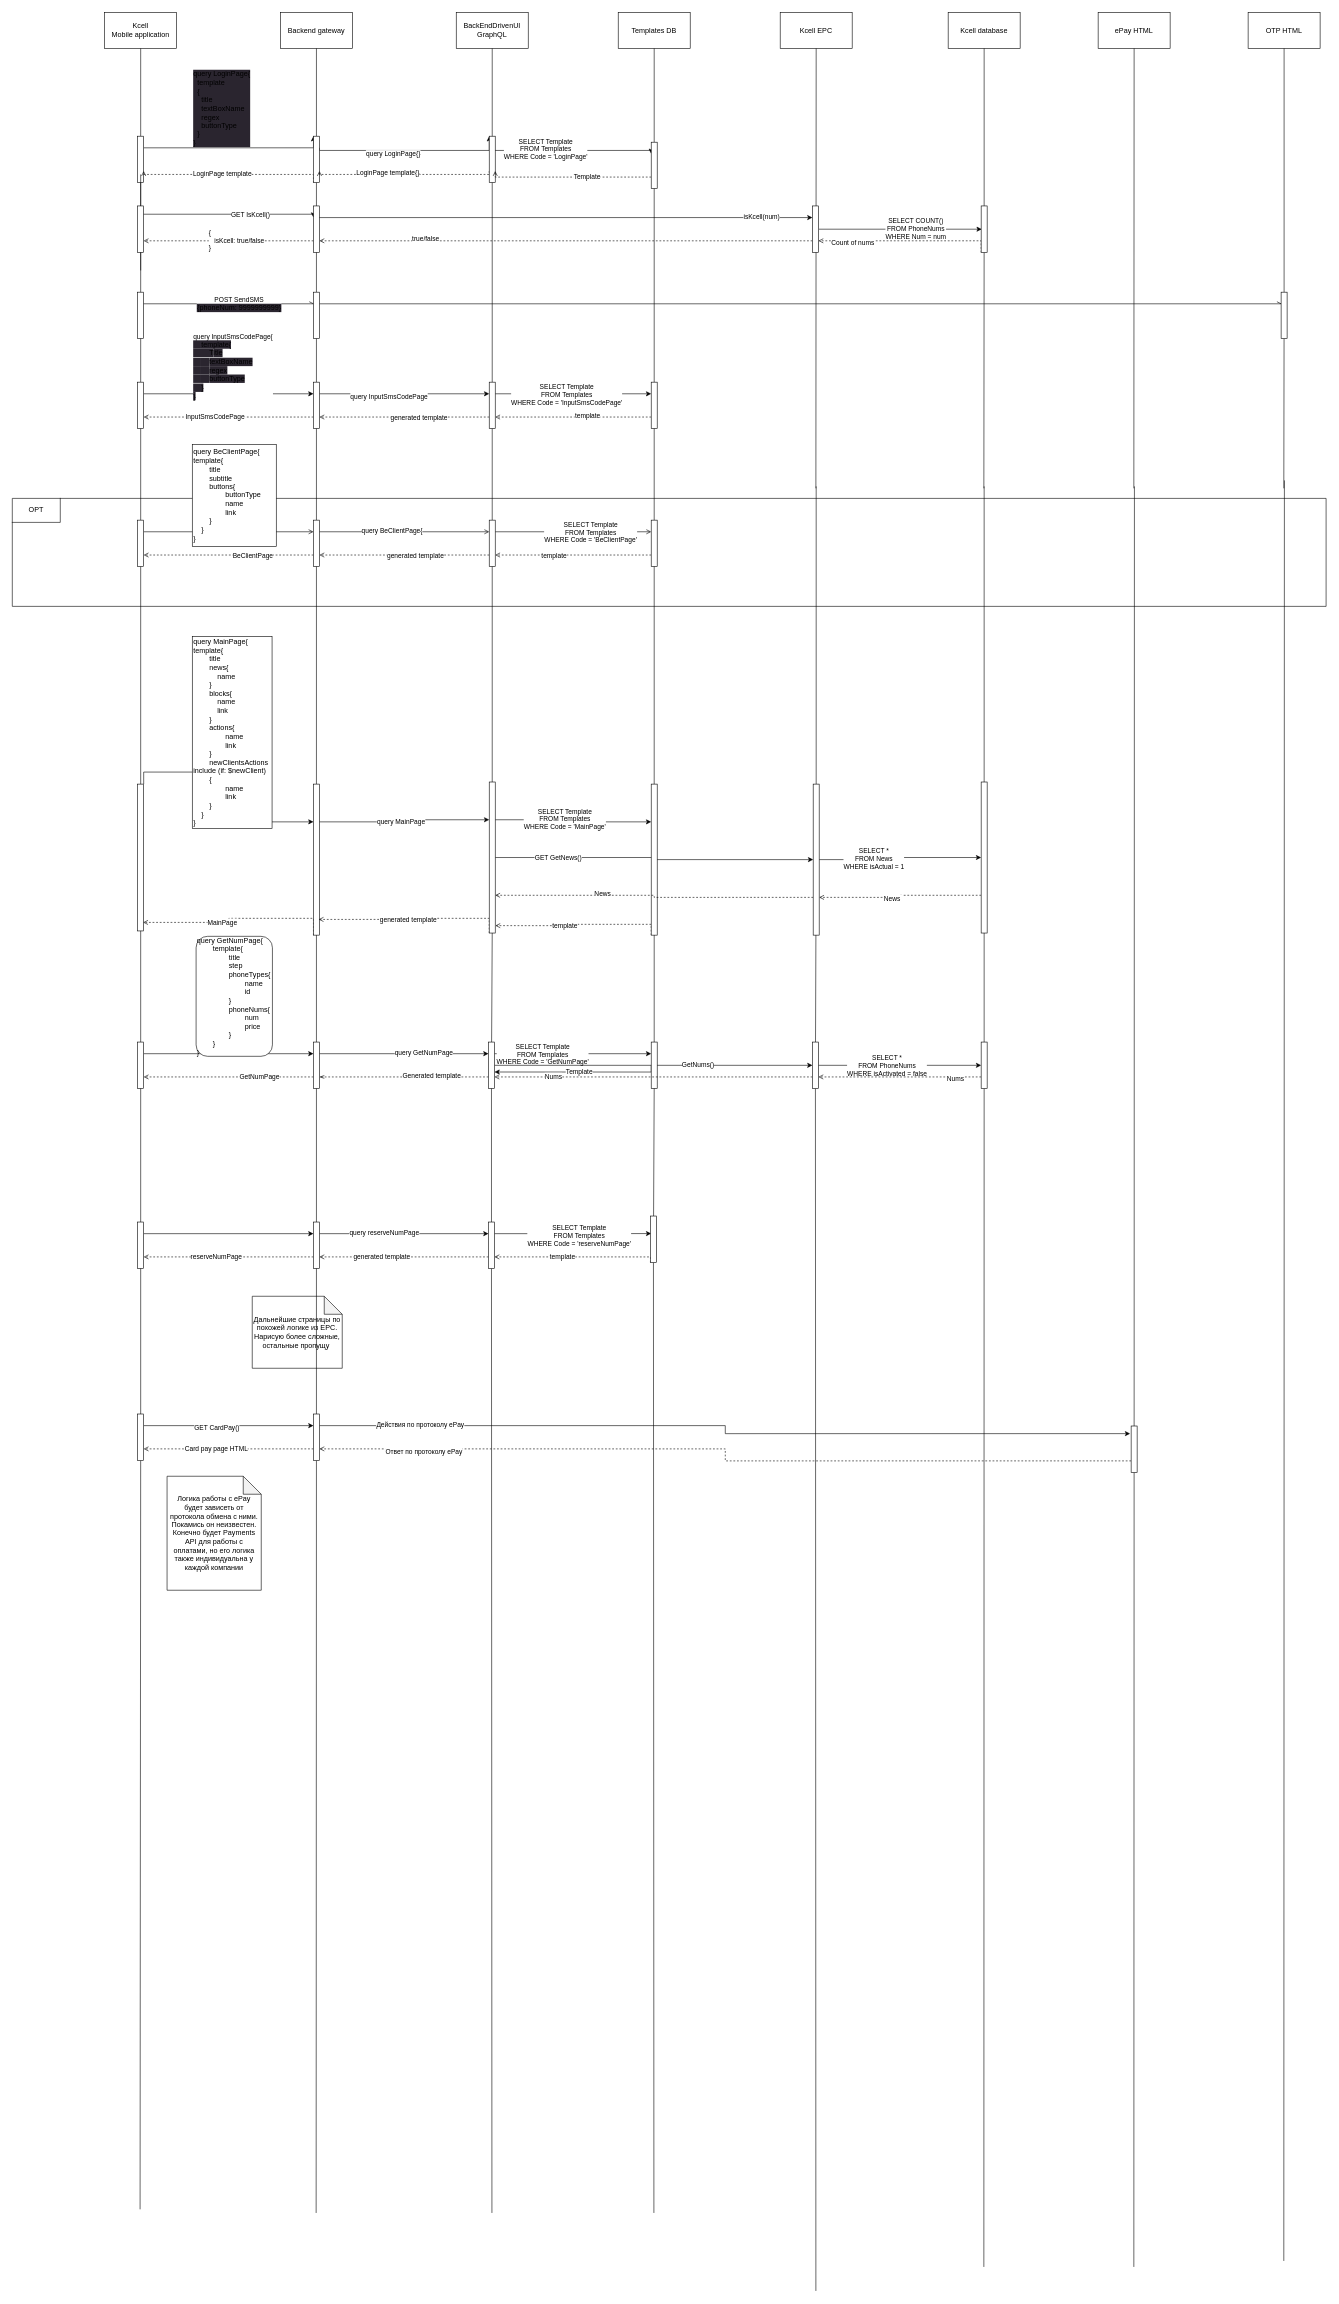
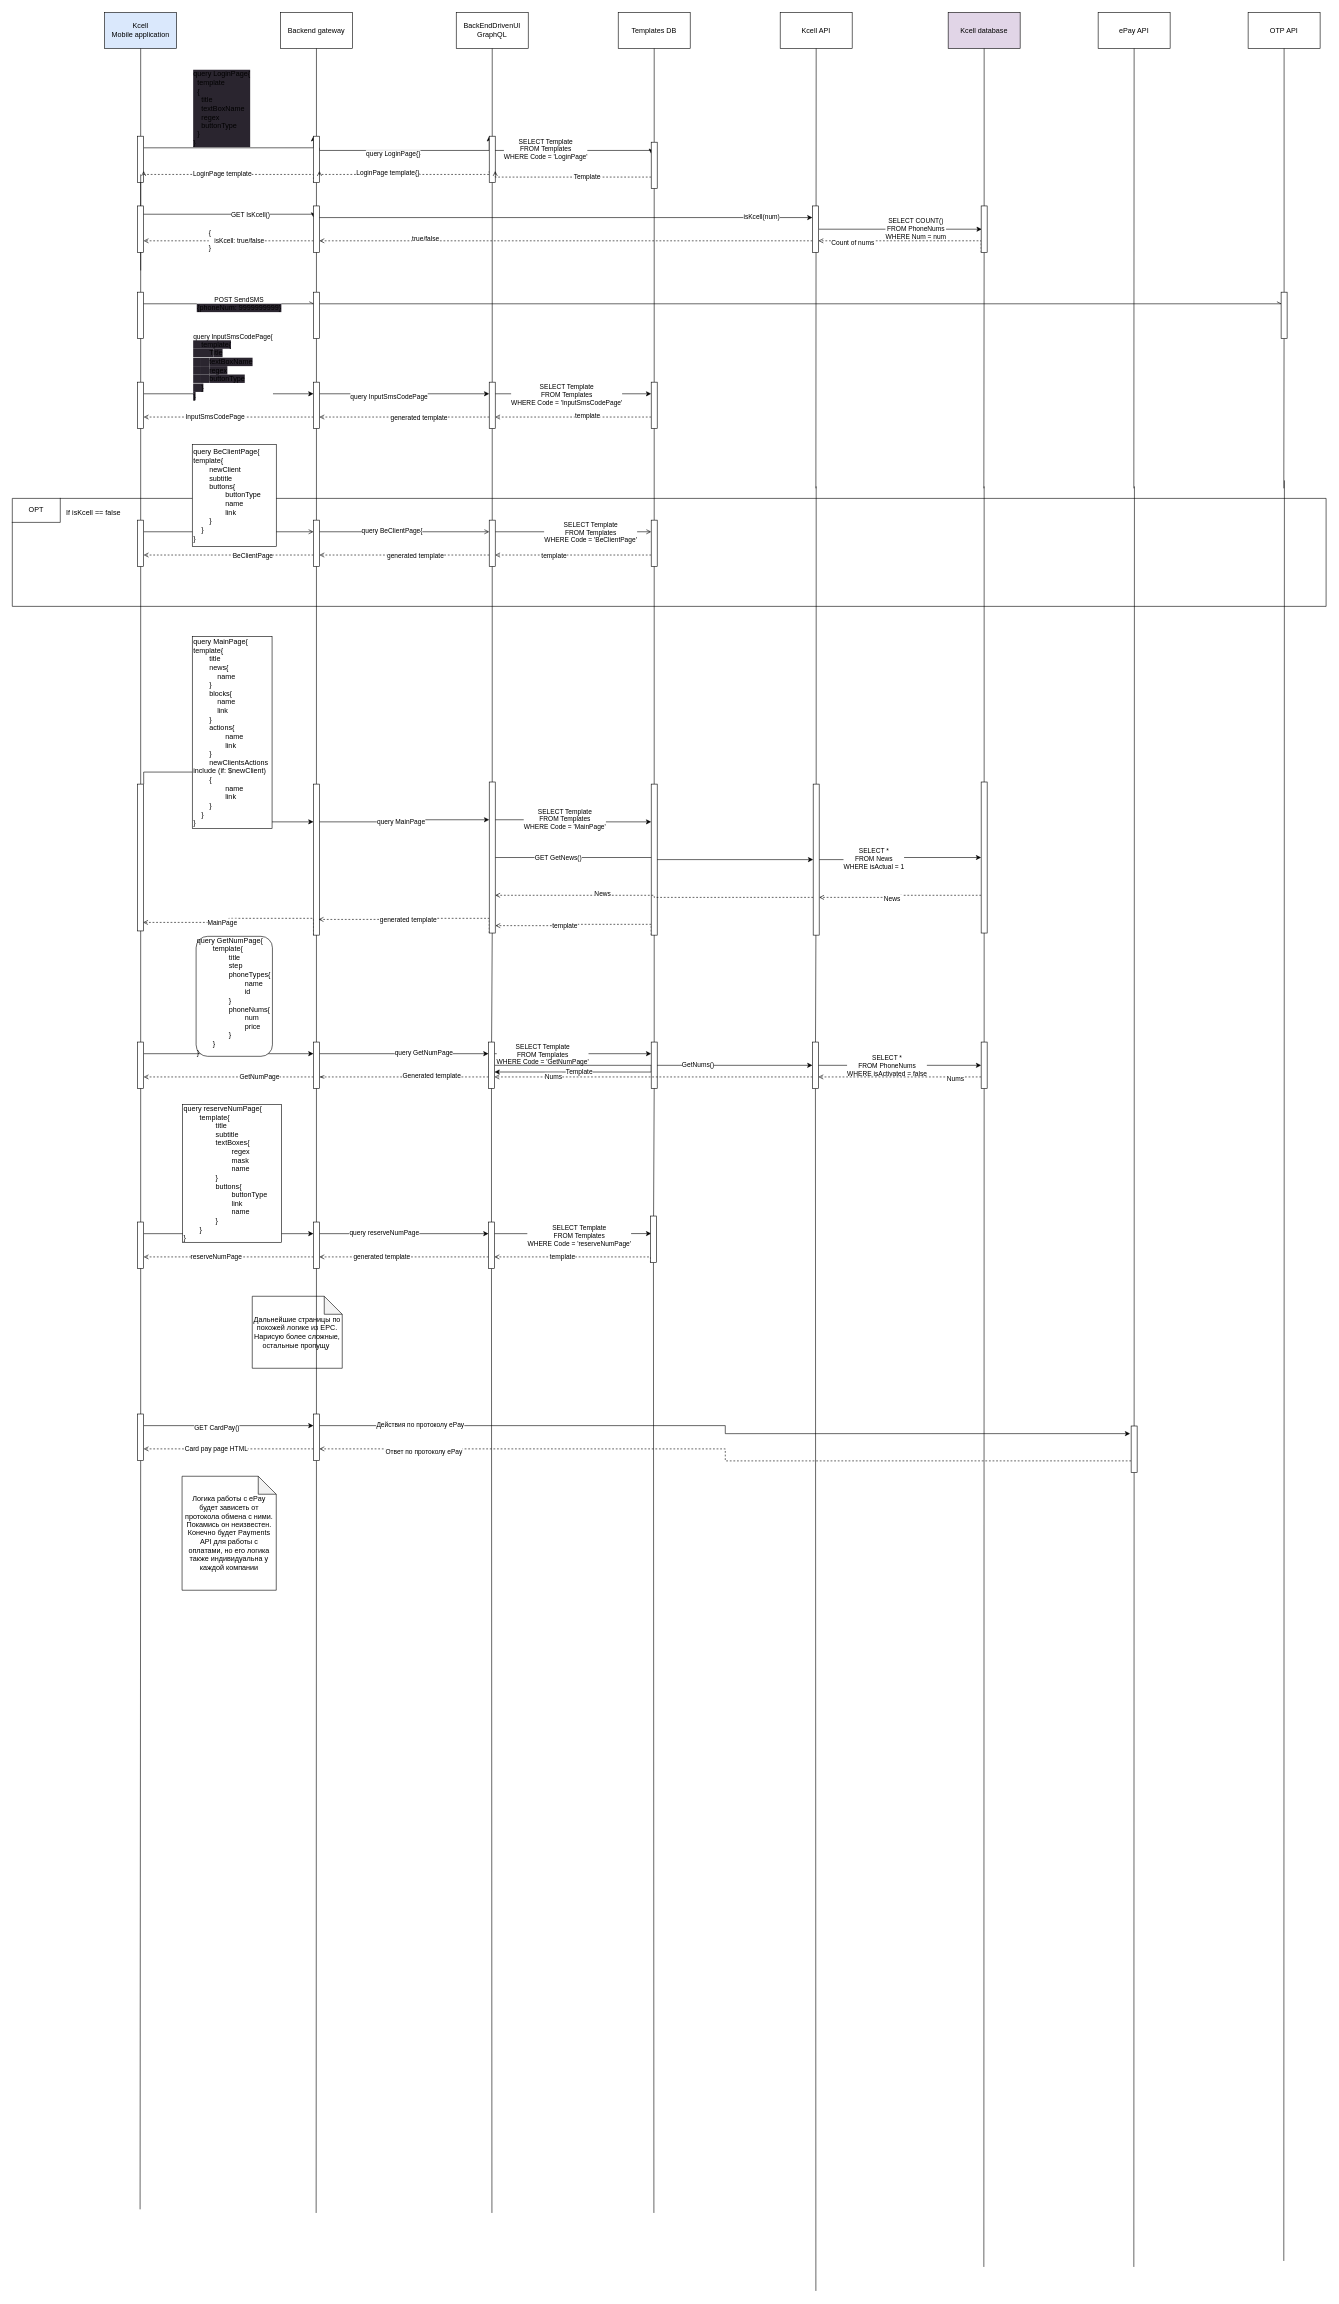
node "Kcell Mobile application": fillcolor #ffffff -> #dae8fc
node "Kcell EPC": label "Kcell EPC" -> "Kcell API"
node "Kcell database": fillcolor #ffffff -> #e1d5e7
node "ePay HTML": label "ePay HTML" -> "ePay API"
node "OTP HTML": label "OTP HTML" -> "OTP API"
node "query BeClientPage{ template{ title subtitle buttons{ buttonType name link } } }": label "query BeClientPage{ template{ title subtitle buttons{ buttonType name link } } }" -> "query BeClientPage{ template{ newClient subtitle buttons{ buttonType name link } } }"
node "If isKcell == false": added
node "query reserveNumPage{ template{ title subtitle textBoxes{ regex mask name } buttons{ buttonType link name } } }": added
node "Логика работы с ePay будет зависеть от протокола обмена с ними. Покамись он неизвестен. Конечно будет Payments API для работы с оплатами, но его логика также индивидуальна у каждой компании": moved (214, 1533) -> (229, 1533)
